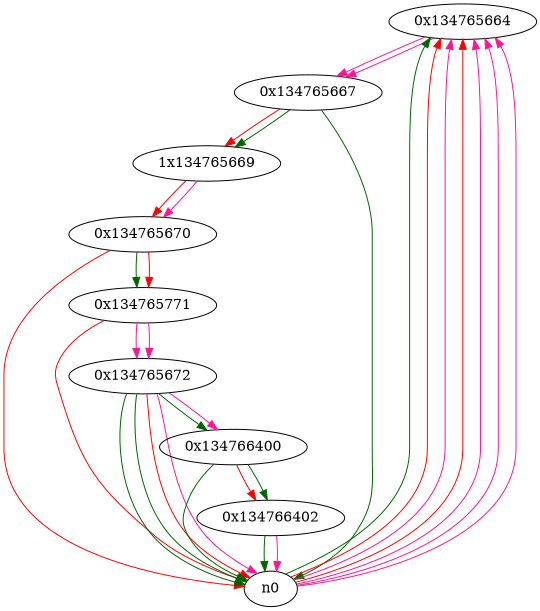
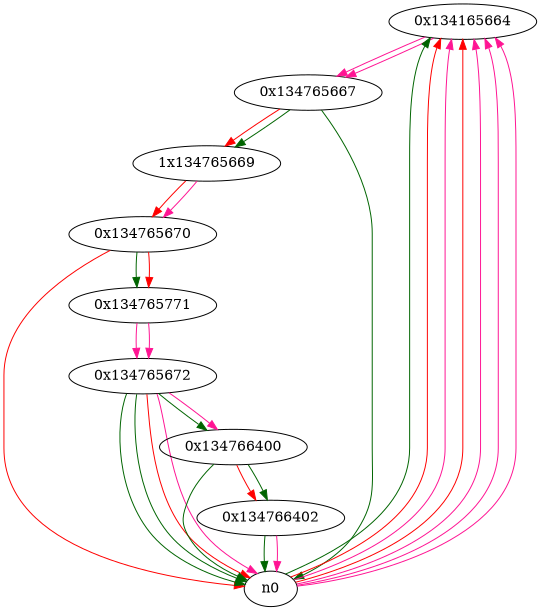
node "0x134765664": label "0x134765664" -> "0x134165664"
edge "0x134765771" -> "n0": removed
